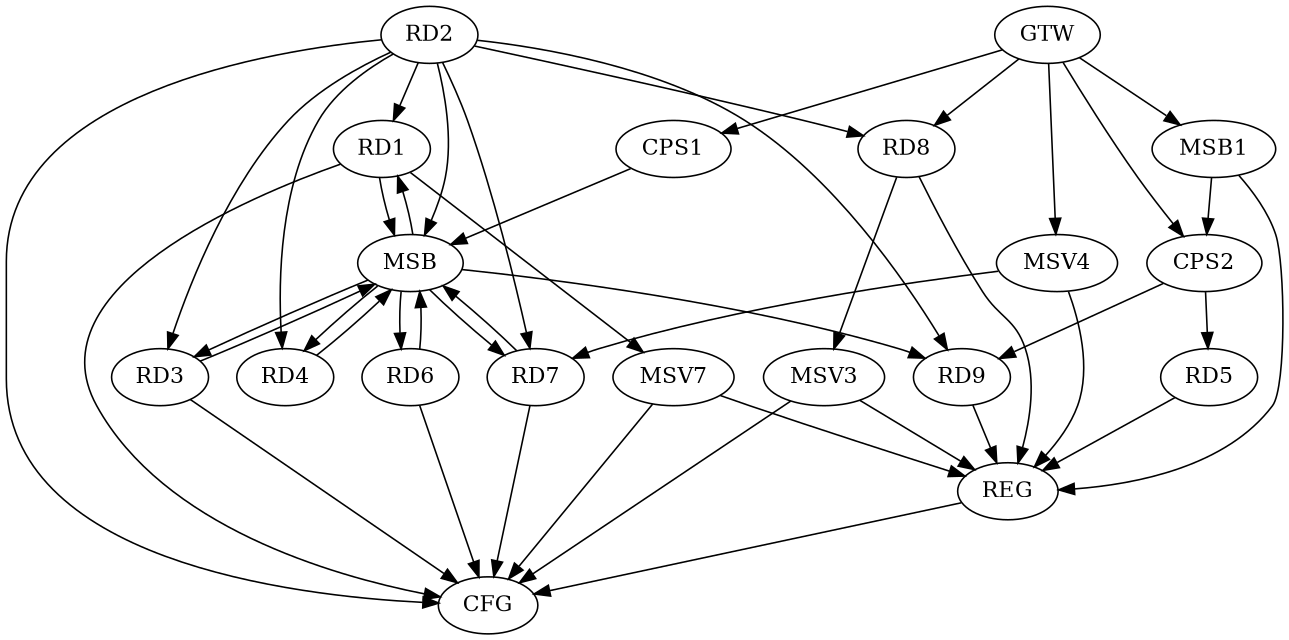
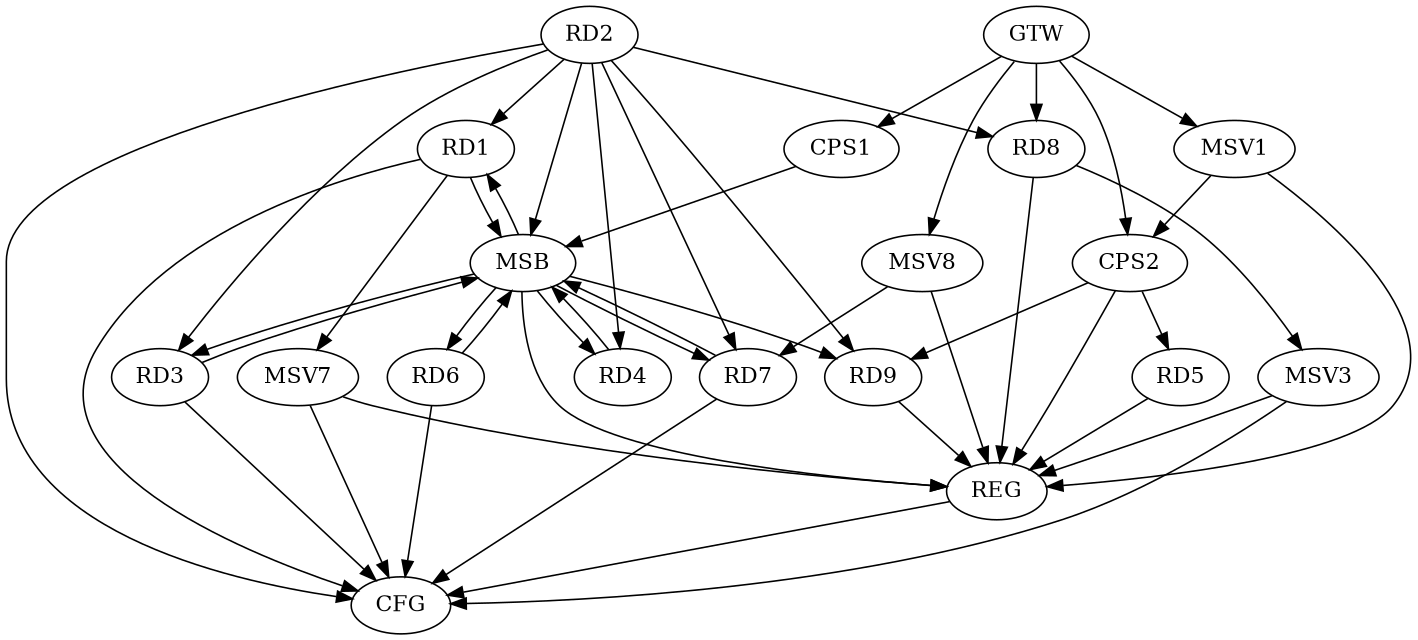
node "MSB1": label "MSB1" -> "MSV1"
node "MSV4": label "MSV4" -> "MSV8"
edge "CPS2" -> "REG": added
edge "MSB" -> "REG": added
